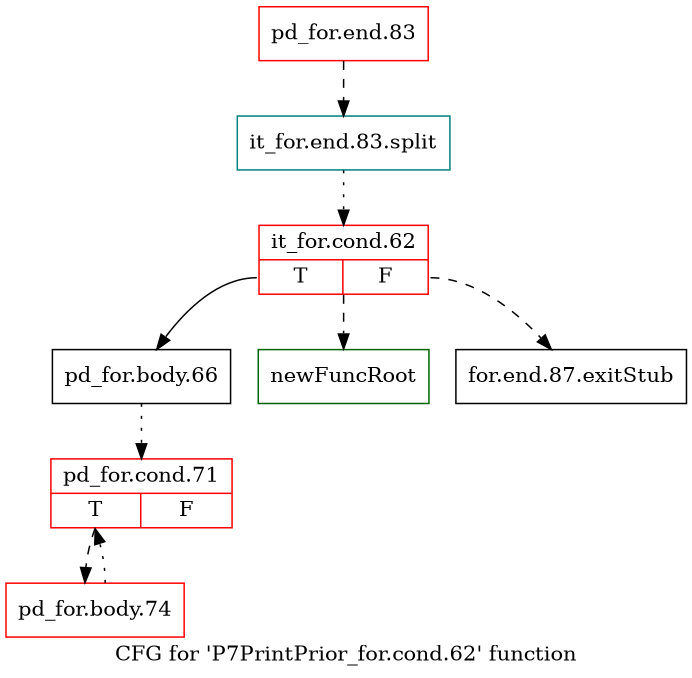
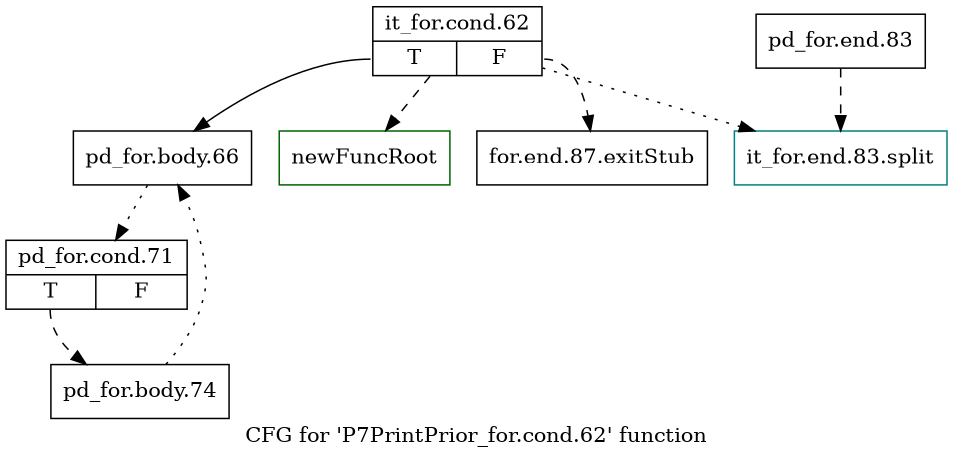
node "pd_for.end.83": color red -> black
edge "it_for.end.83.split" -> "it_for.cond.62": reversed
node "it_for.cond.62": color red -> black
node "pd_for.cond.71": color red -> black
edge "pd_for.body.74" -> "pd_for.cond.71": now "pd_for.body.74" -> "pd_for.body.66"
node "pd_for.body.74": color red -> black
